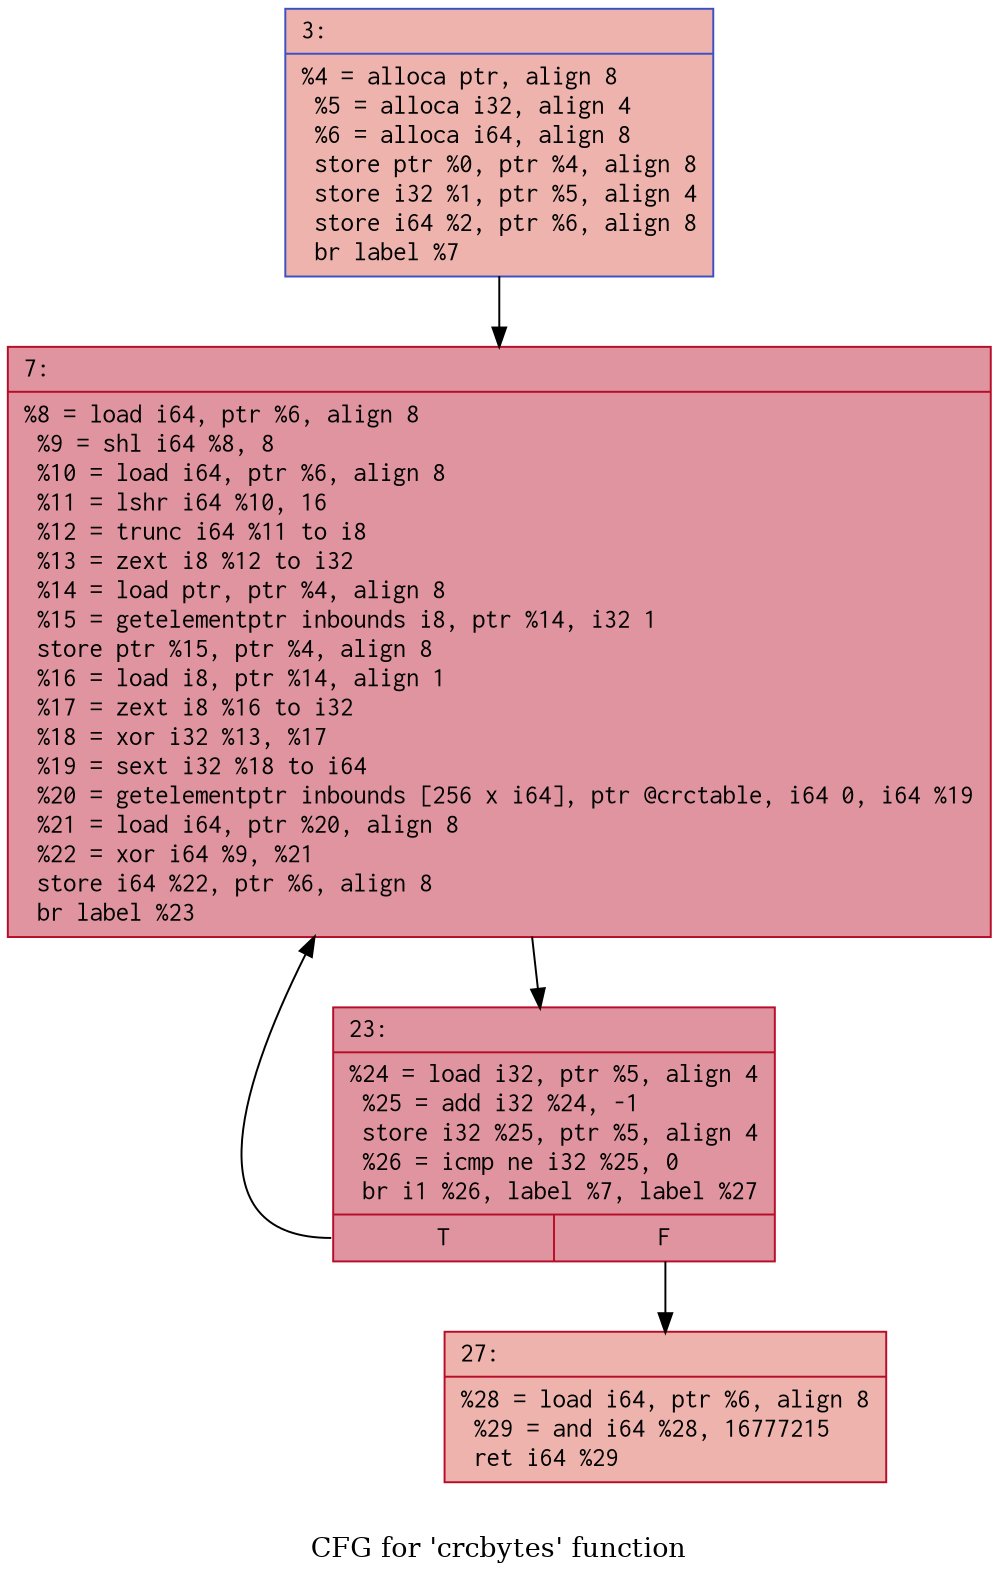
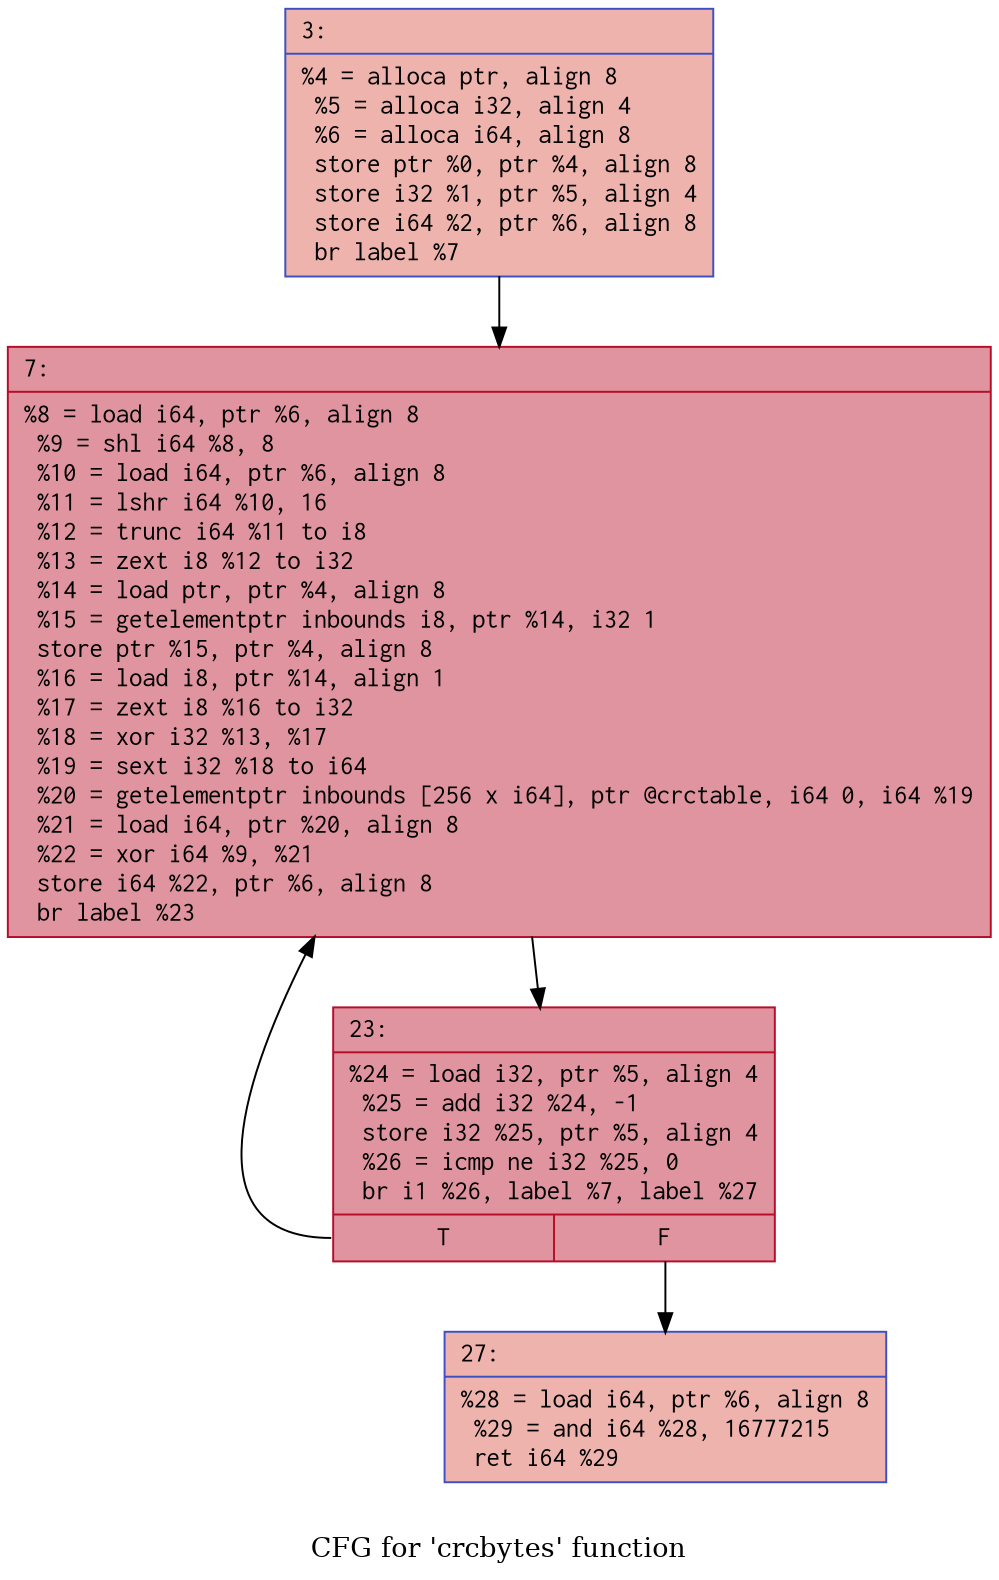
node "27:": color #b70d28ff -> #3d50c3ff
